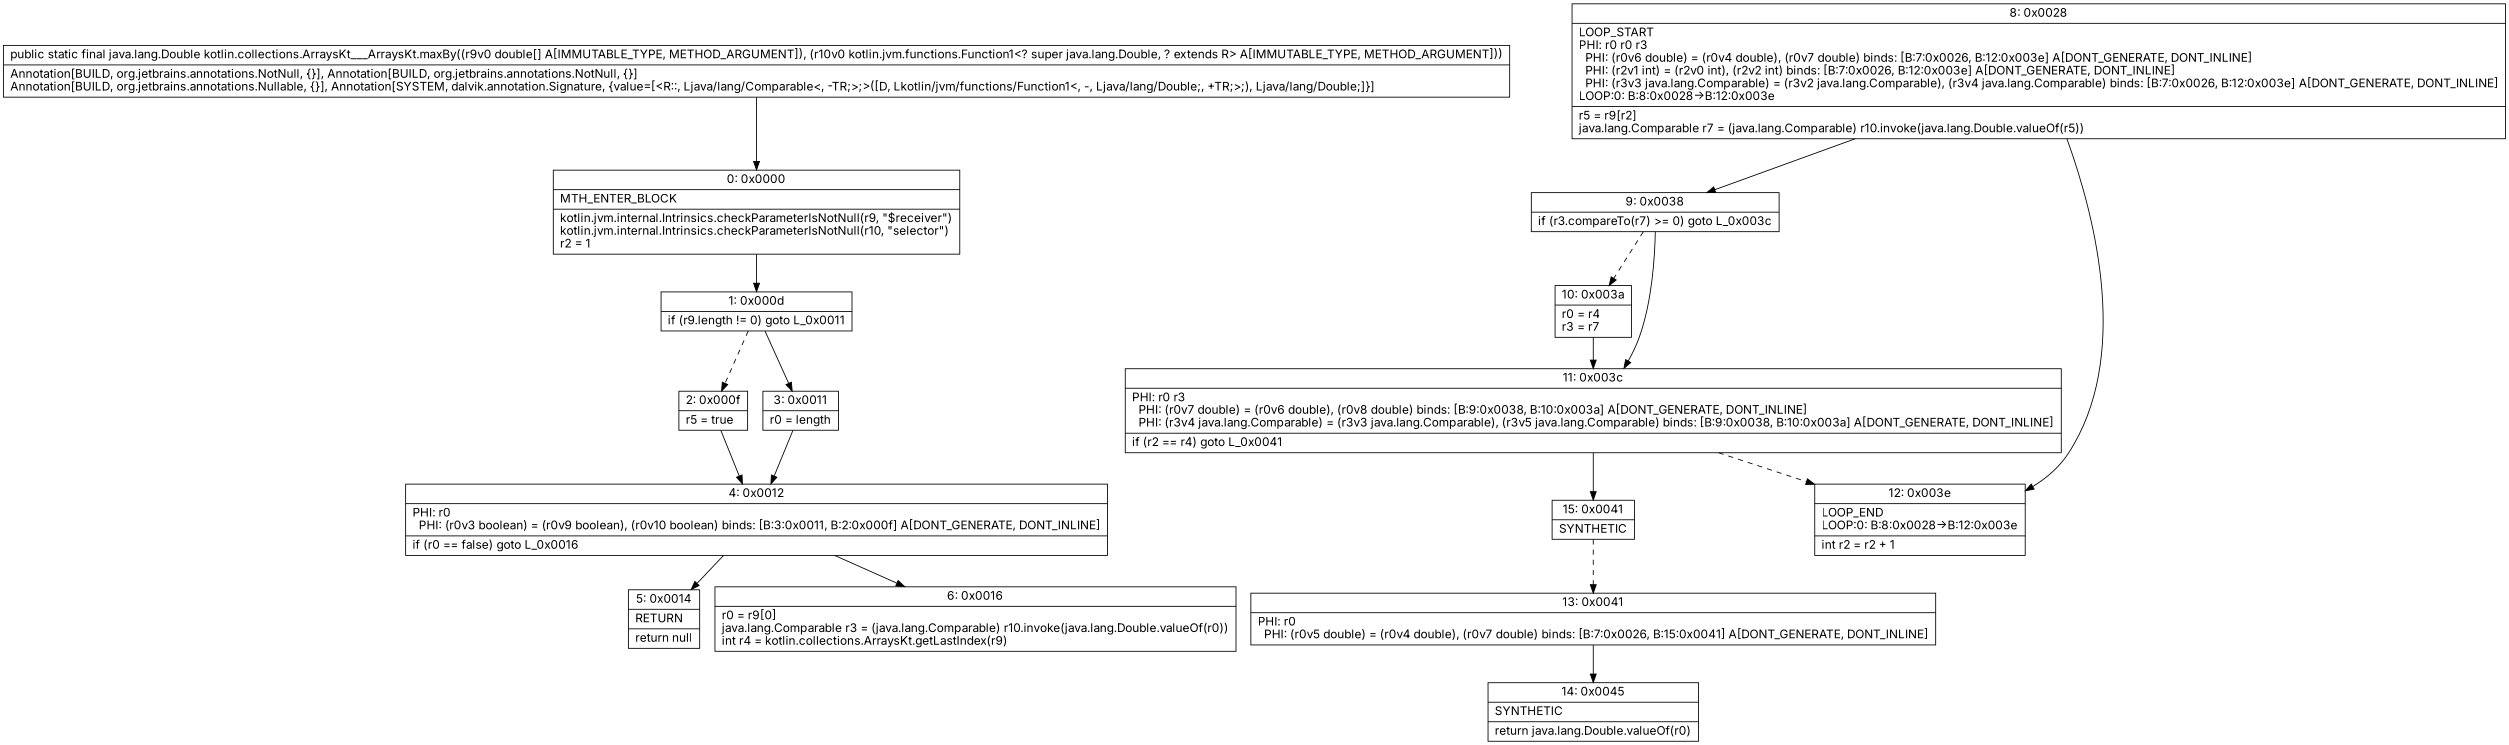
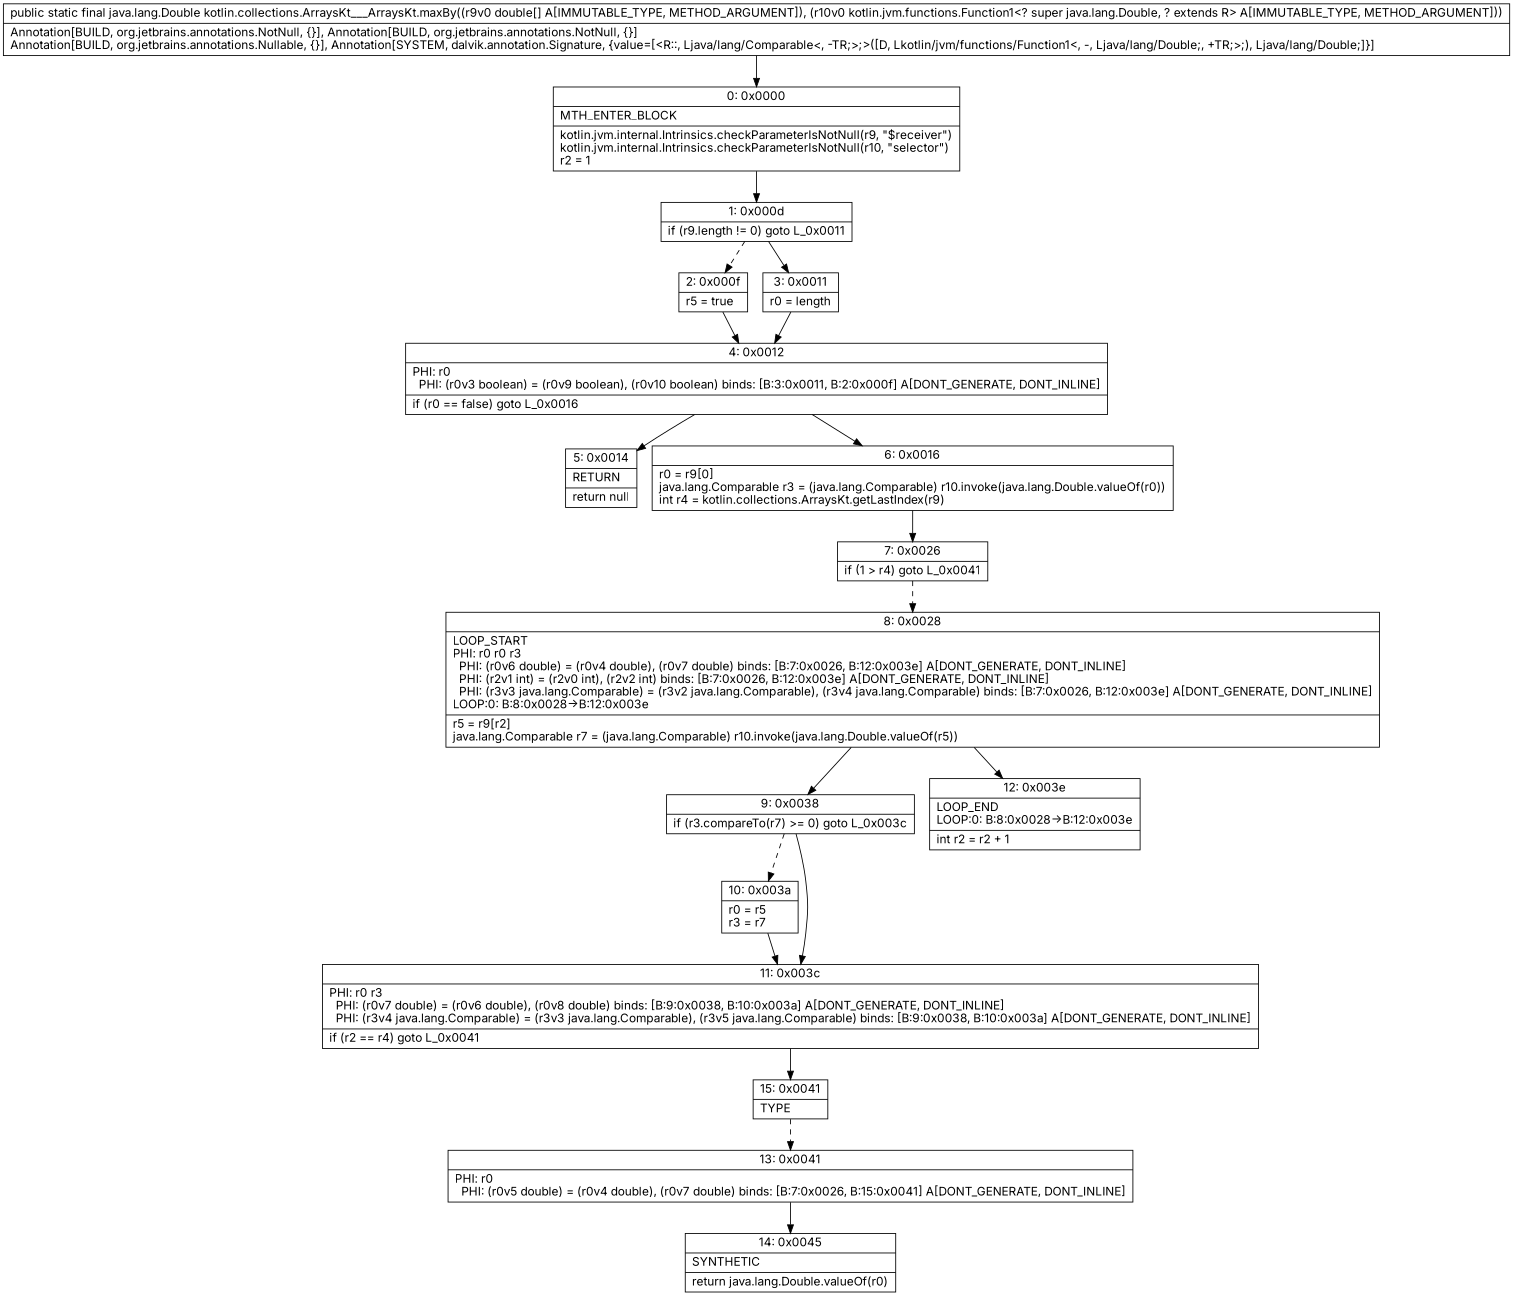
node "10: 0x003a": text "r0 = r4" -> "r0 = r5"
edge "11: 0x003c" -> "12: 0x003e": removed
node "15: 0x0041": text "SYNTHETIC" -> "TYPE"
node "7: 0x0026": added
